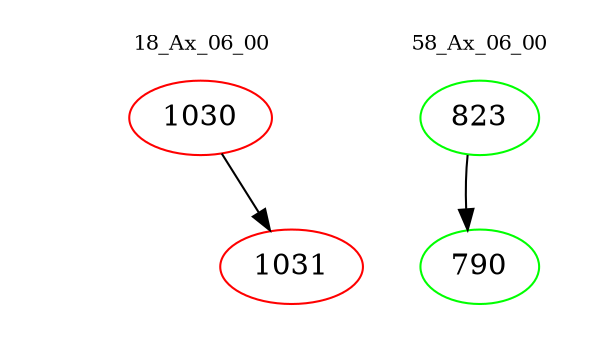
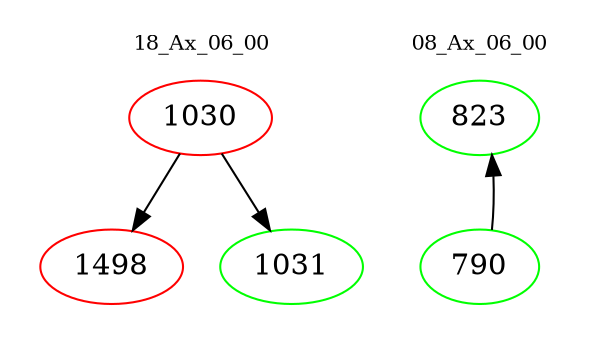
cluster "58_Ax_06_00": label "58_Ax_06_00" -> "08_Ax_06_00"
edge "823" -> "790": reversed
node "1498": added
node "1031": color red -> green
